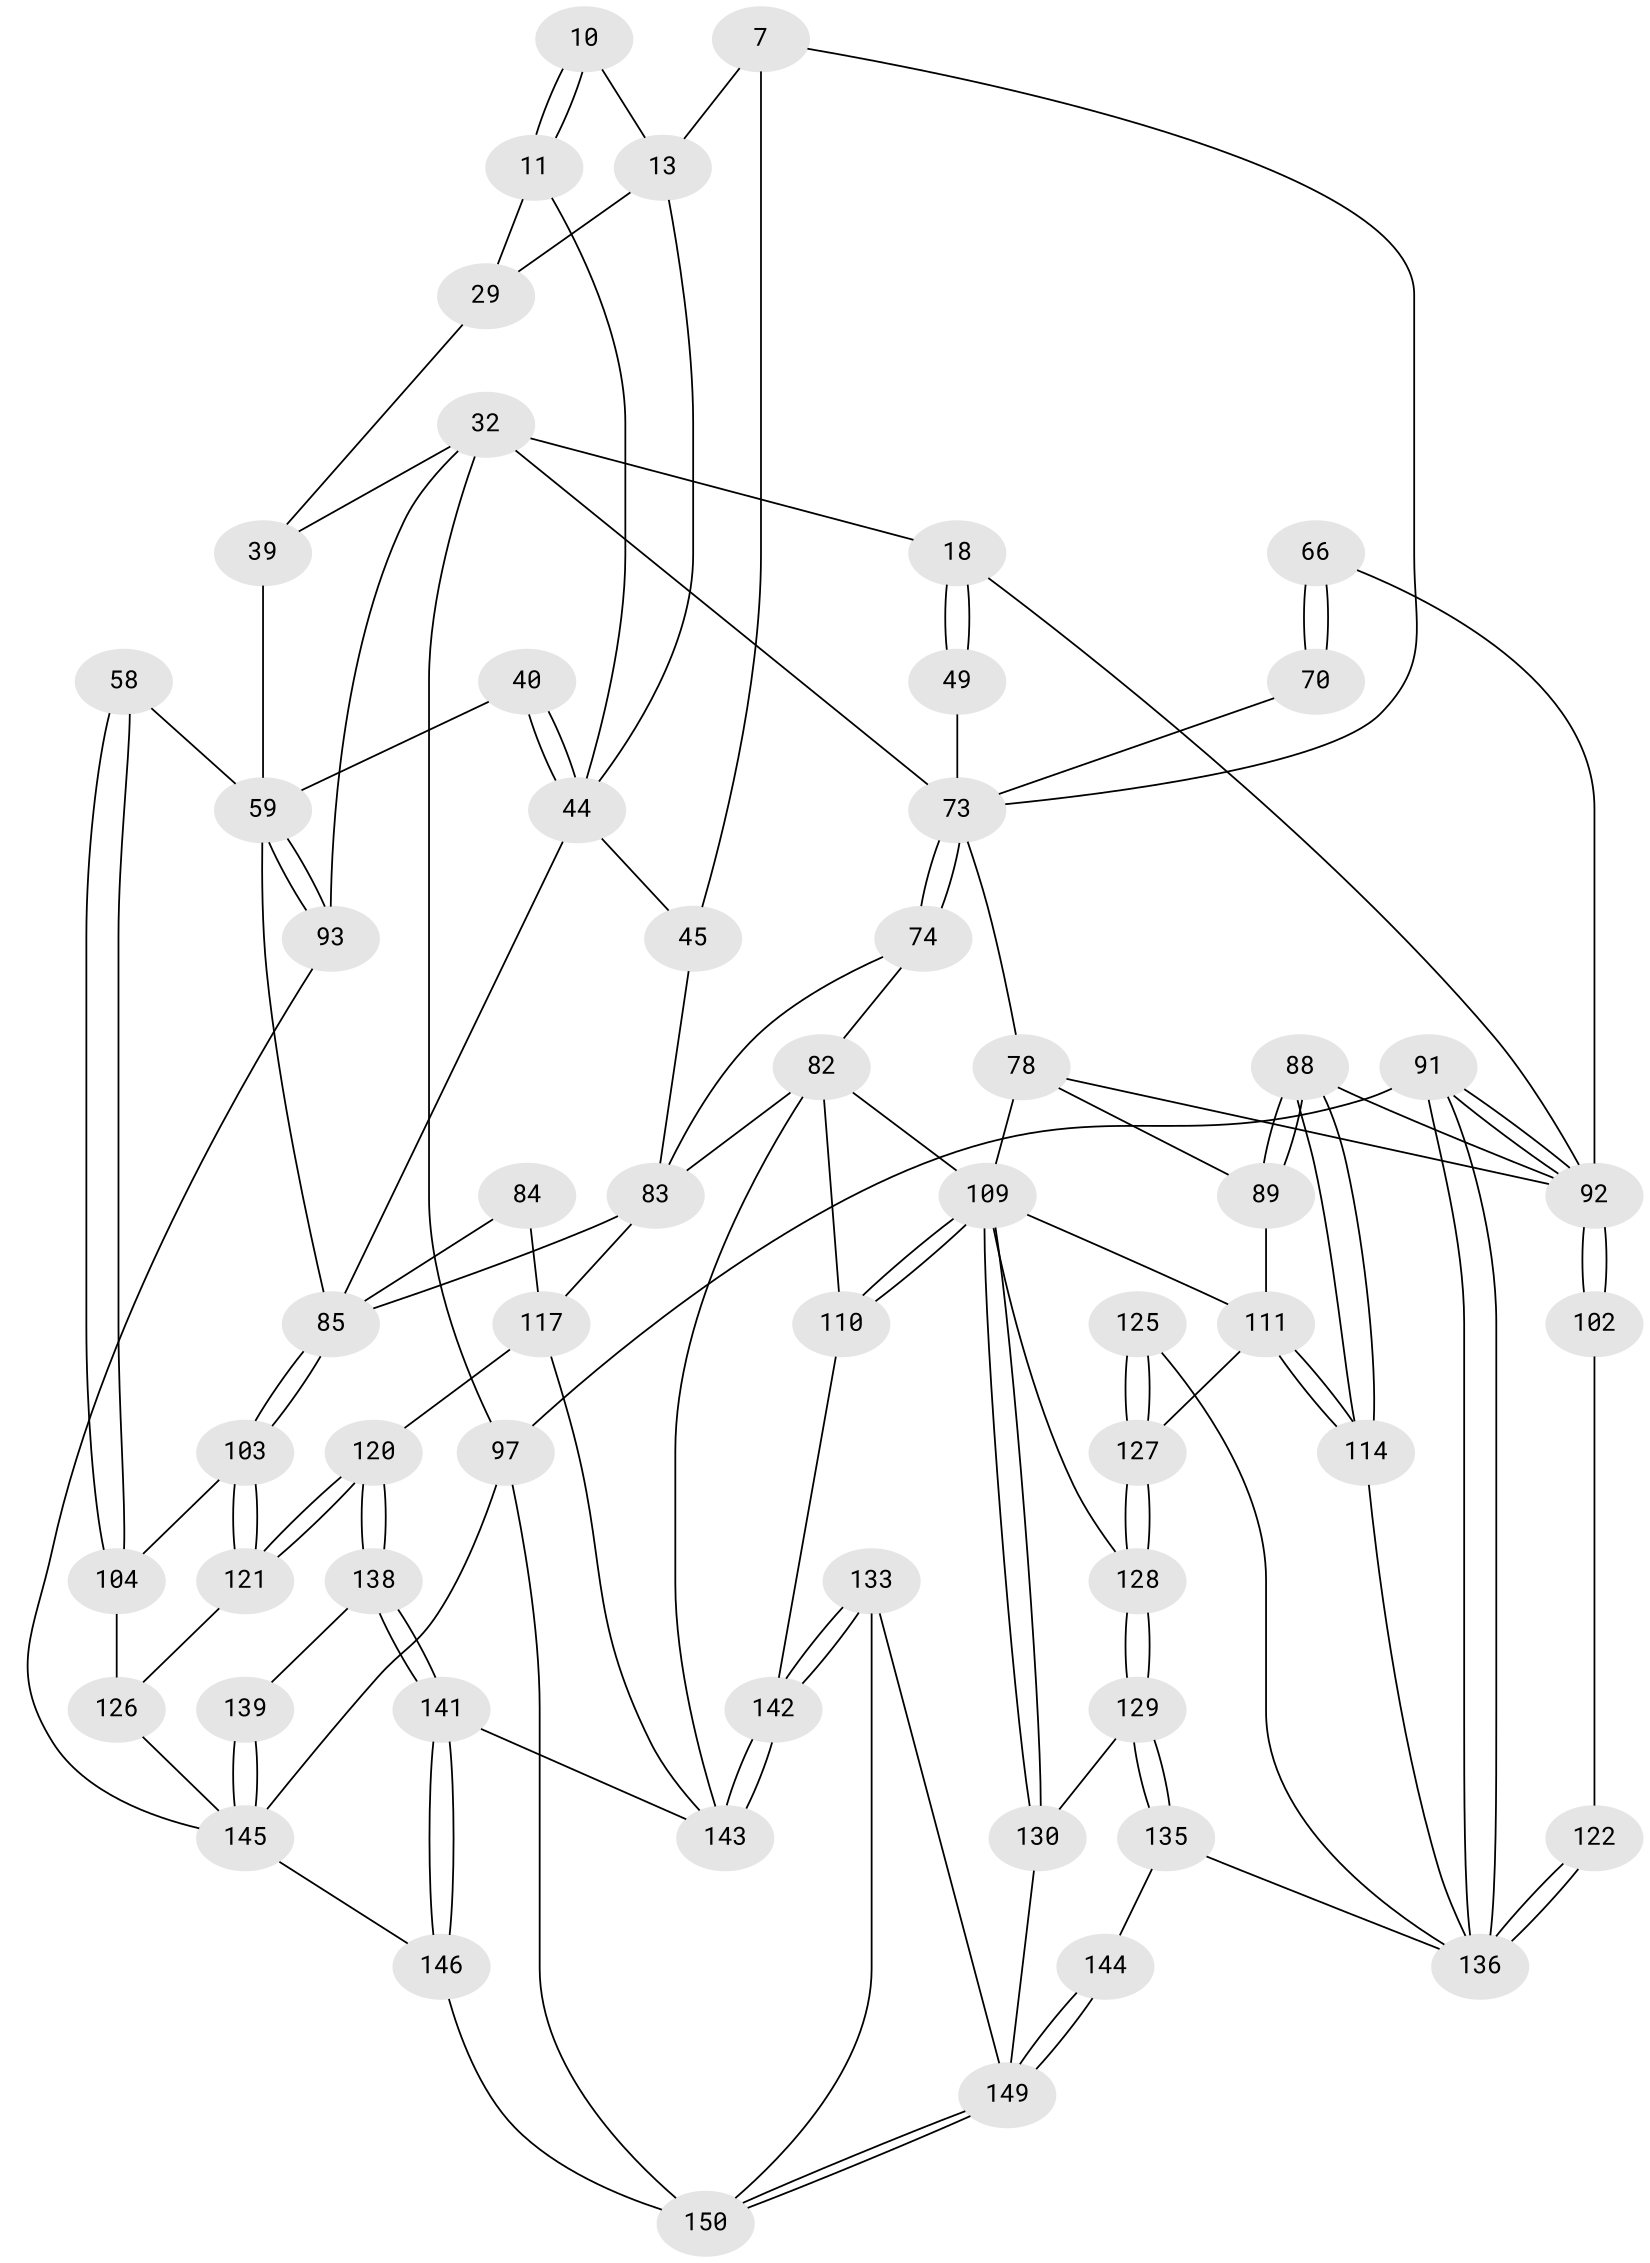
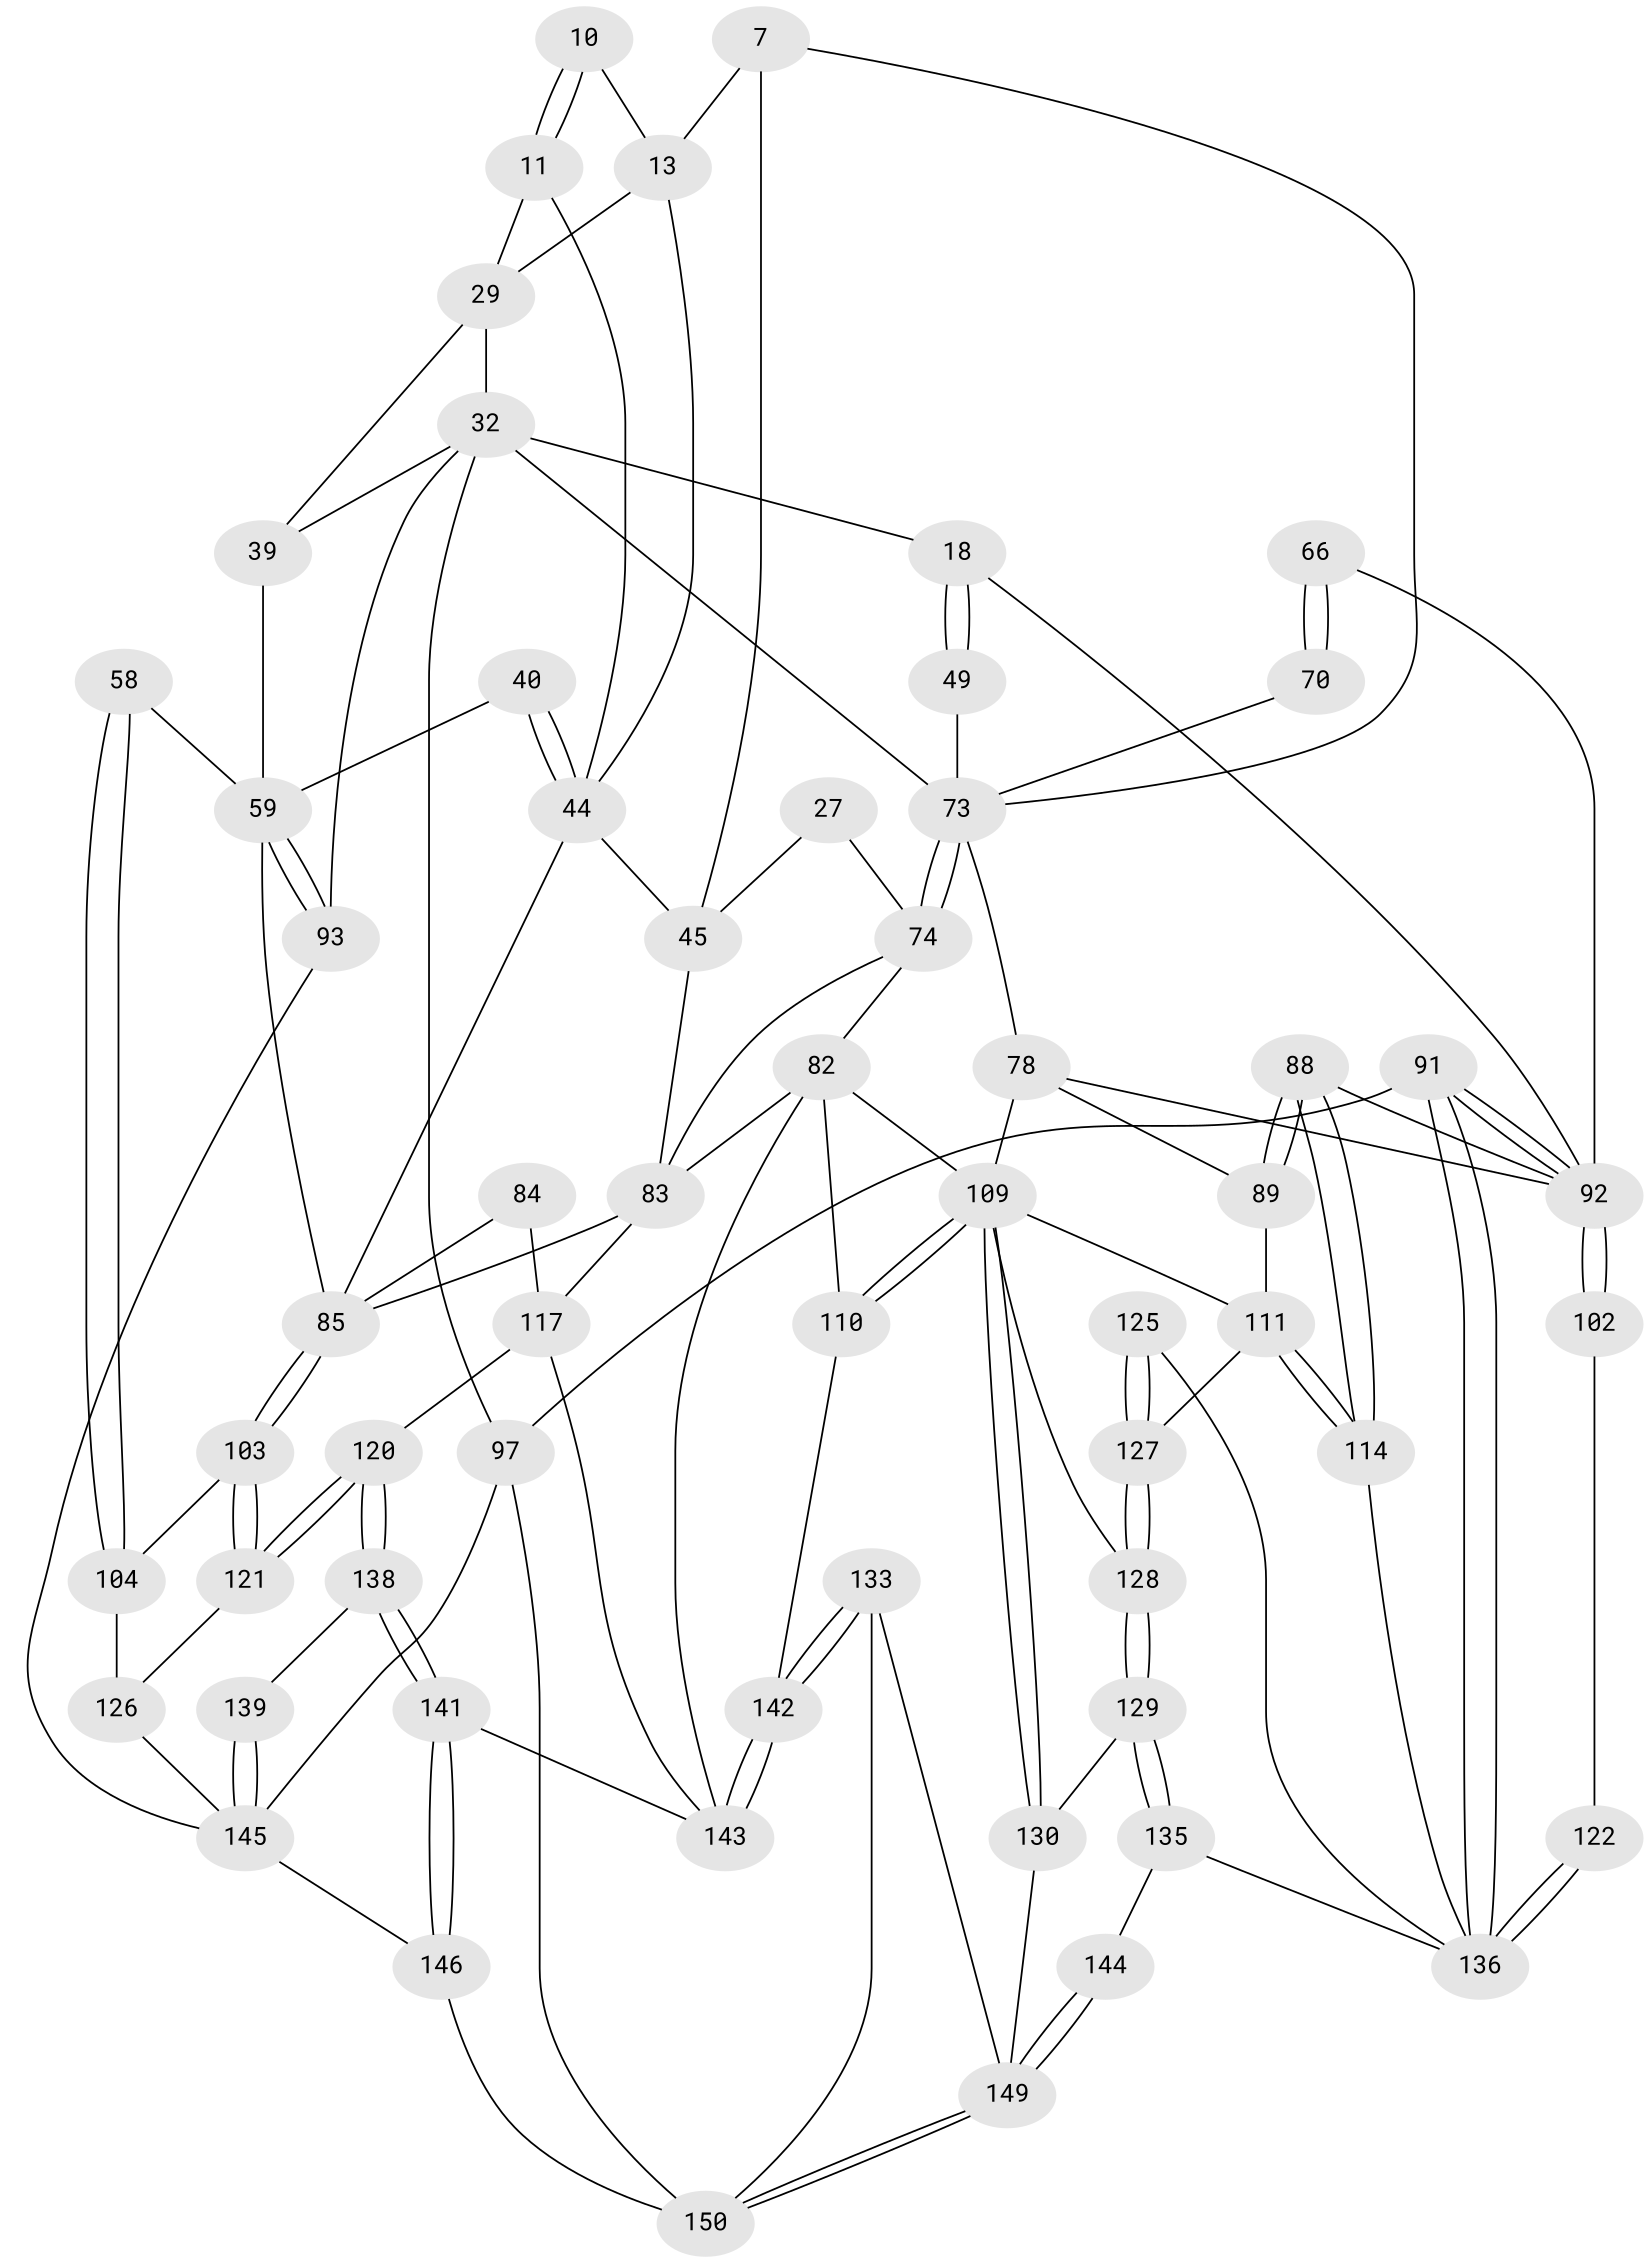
edge "29" -- "32": added
node "27": added
